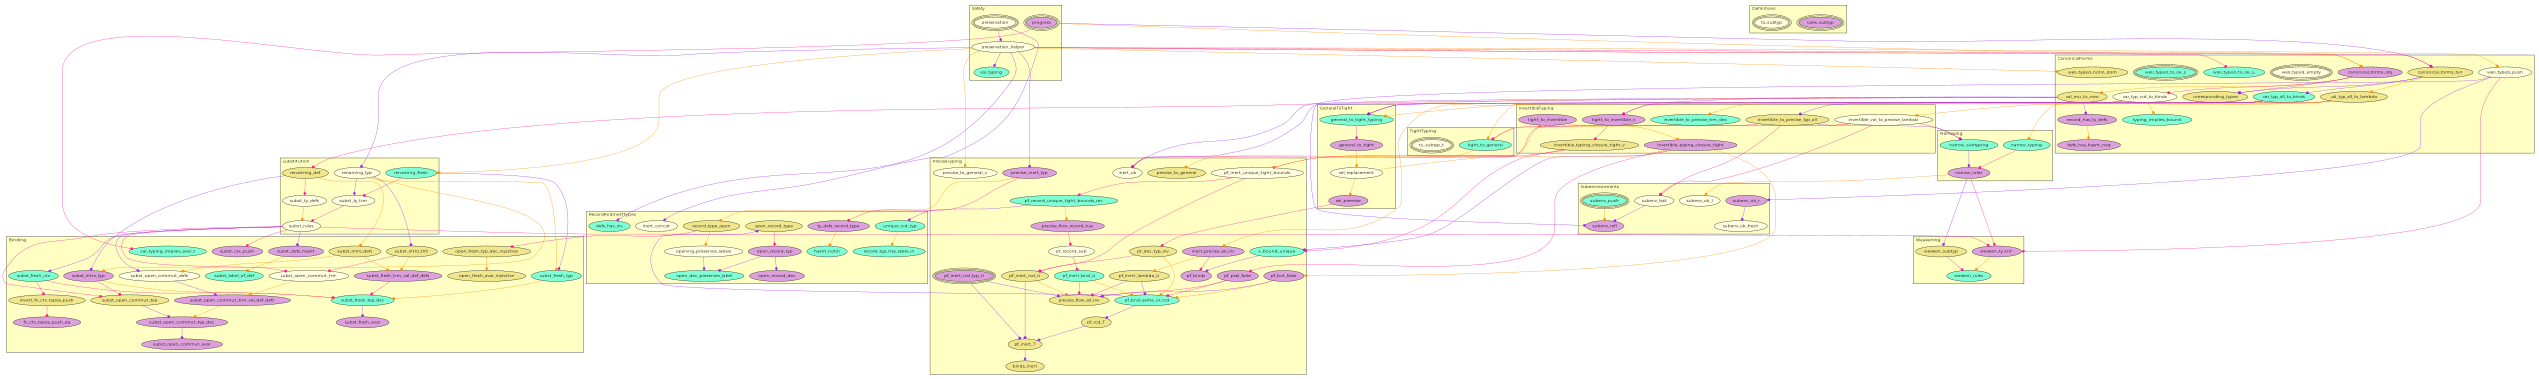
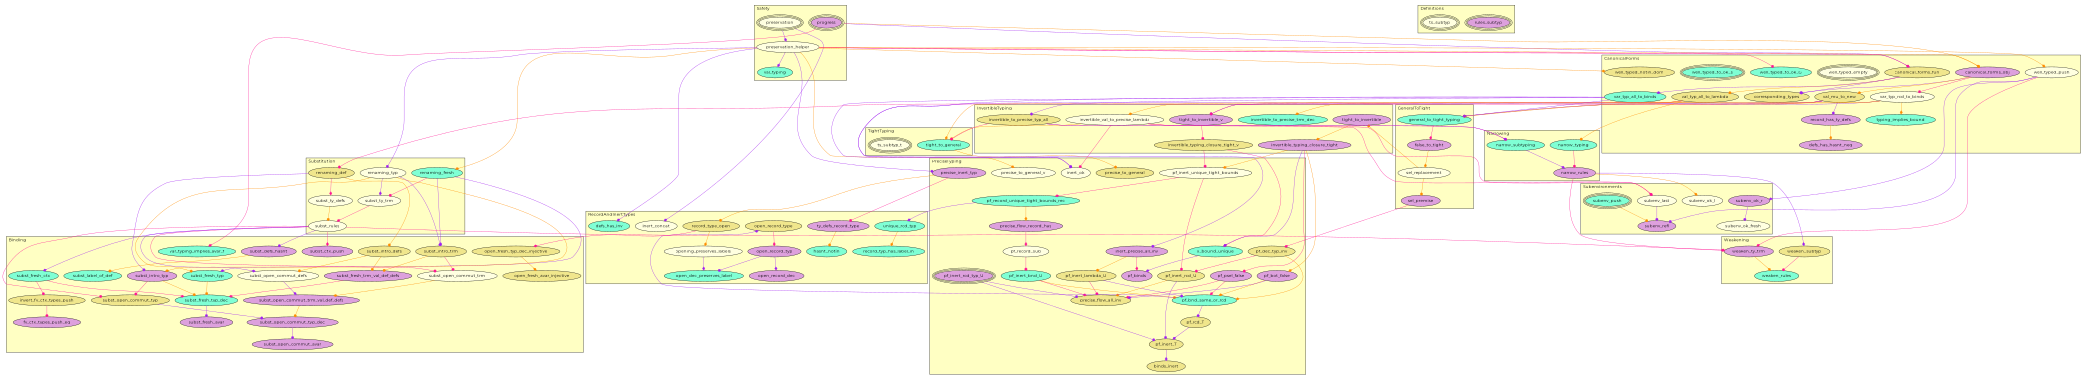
edge "canonical_forms_fun" -> "var_typ_all_to_binds": arrowhead dot -> diamond
edge "var_typ_all_to_binds" -> "inert_precise_all_inv": color darkorange -> purple
node "general_to_tight": label "general_to_tight" -> "false_to_tight"
edge "renaming_fresh" -> "subst_intro_trm": added
